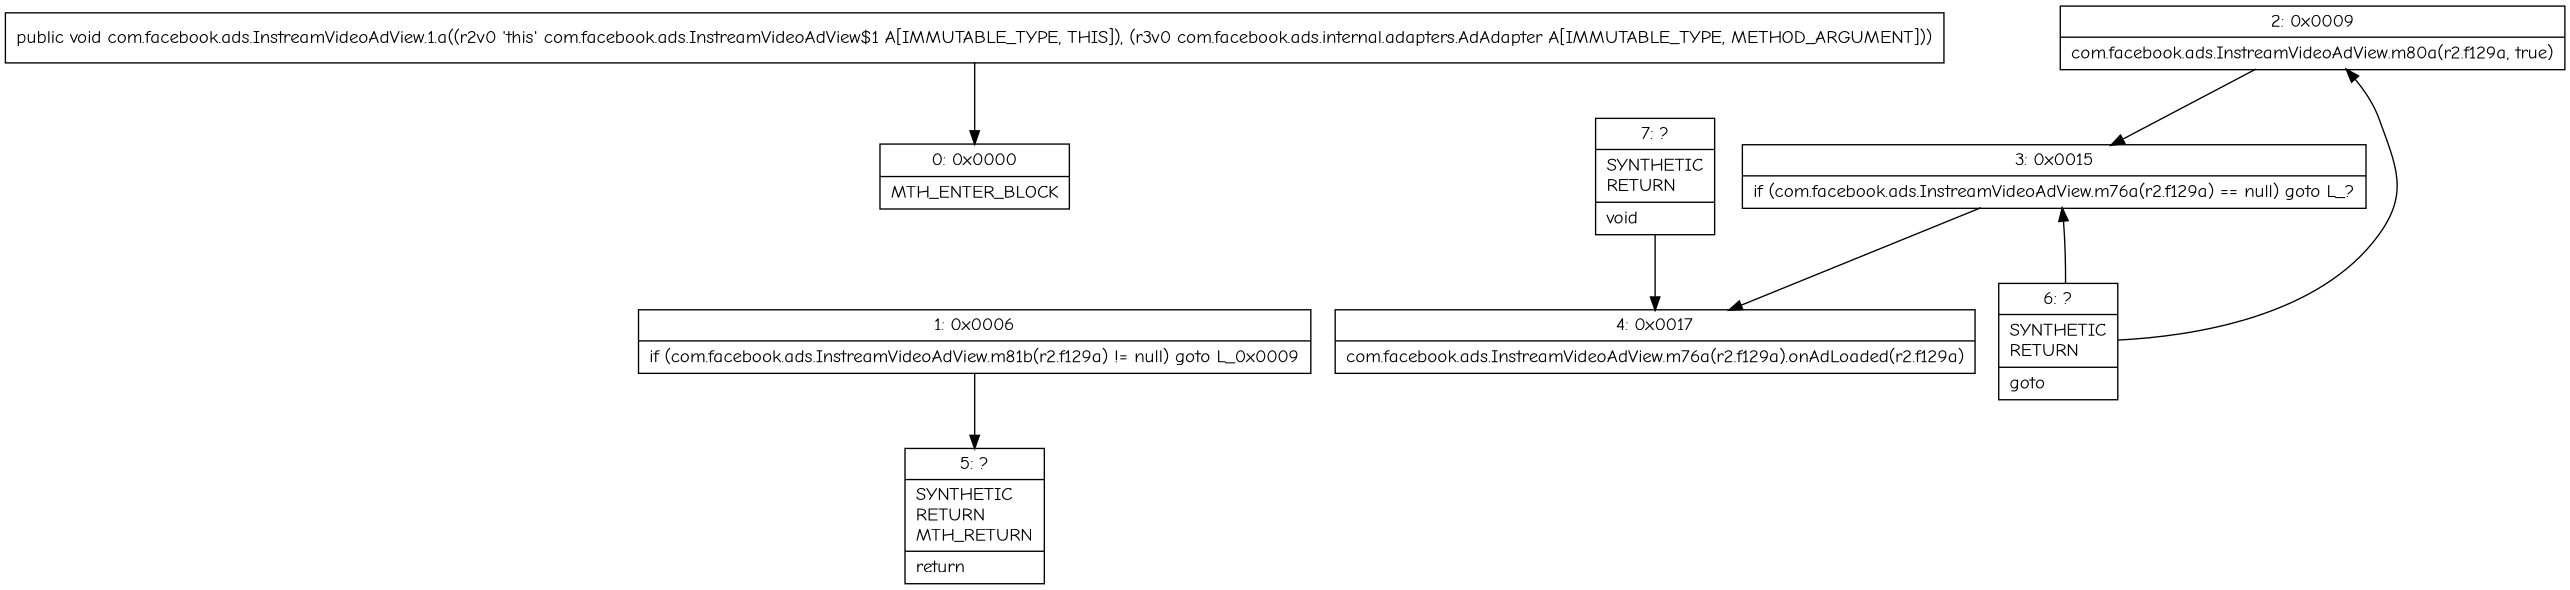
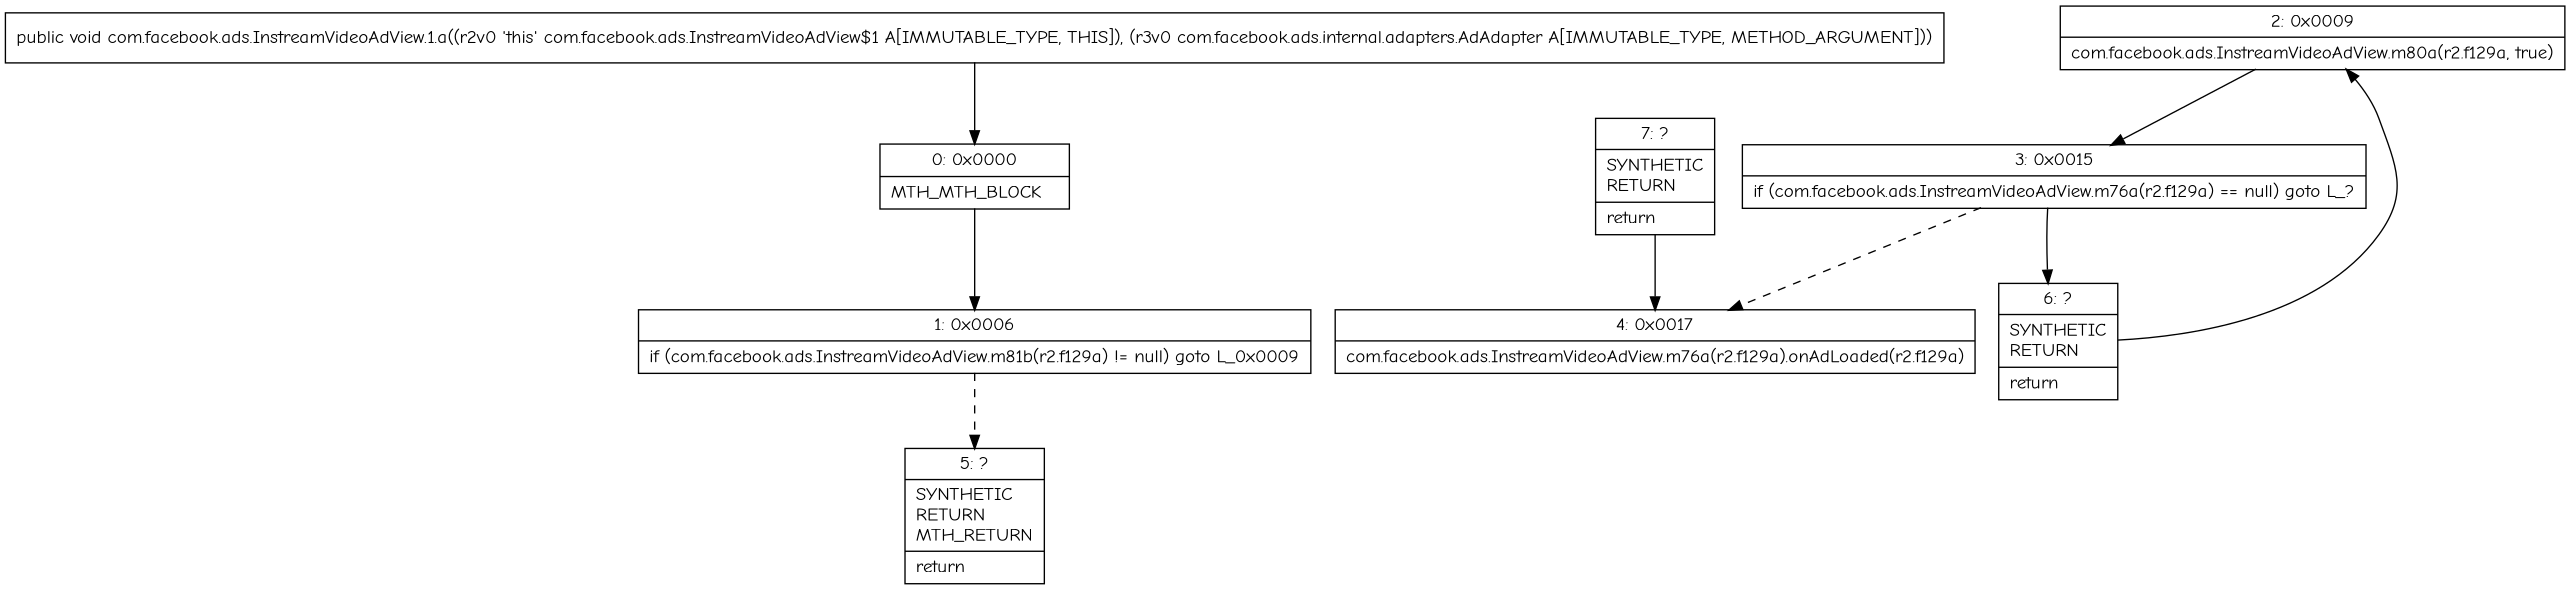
node "0: 0x0000": text "MTH_ENTER_BLOCK" -> "MTH_MTH_BLOCK"
node "7: ?": text "void" -> "return"
edge "0: 0x0000" -> "1: 0x0006": added
edge "6: ?" -> "3: 0x0015": reversed
edge "3: 0x0015" -> "4: 0x0017": style solid -> dashed
node "6: ?": text "goto" -> "return"
edge "1: 0x0006" -> "5: ?": style solid -> dashed
